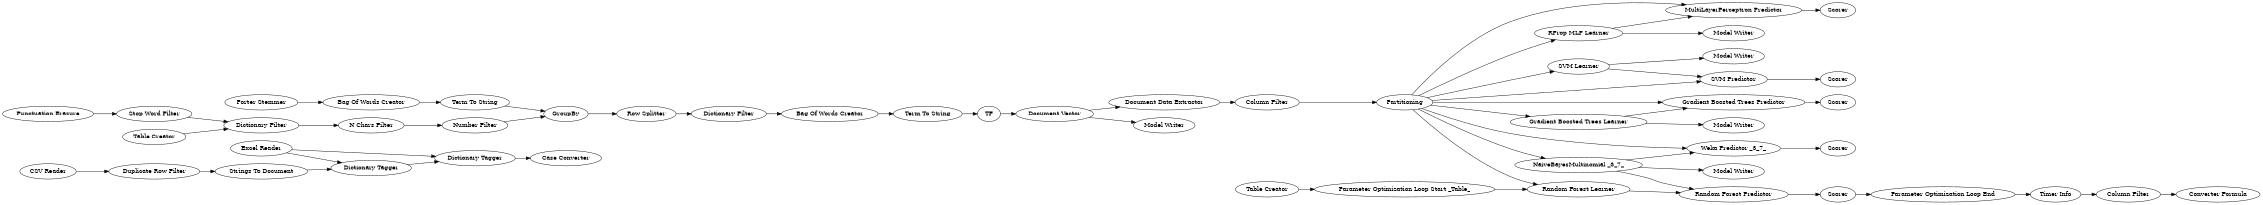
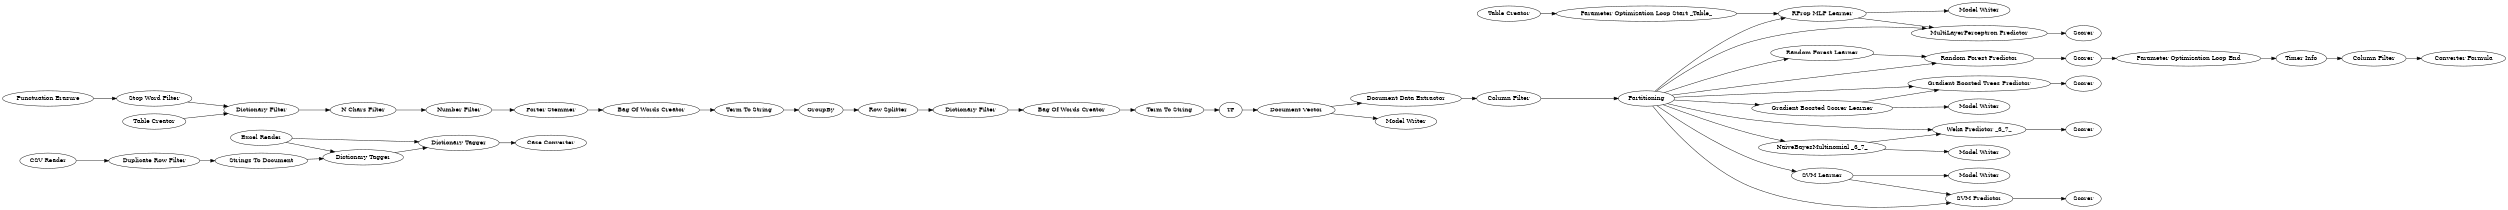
edge "Number Filter" -> "GroupBy": now "Number Filter" -> "Porter Stemmer"
node "Gradient Boosted Trees Learner": label "Gradient Boosted Trees Learner" -> "Gradient Boosted Scorer Learner"
edge "NaiveBayesMultinomial _3_7_" -> "Random Forest Predictor": now "Partitioning" -> "Random Forest Predictor"
edge "Parameter Optimization Loop Start _Table_" -> "Random Forest Learner": now "Parameter Optimization Loop Start _Table_" -> "RProp MLP Learner"
